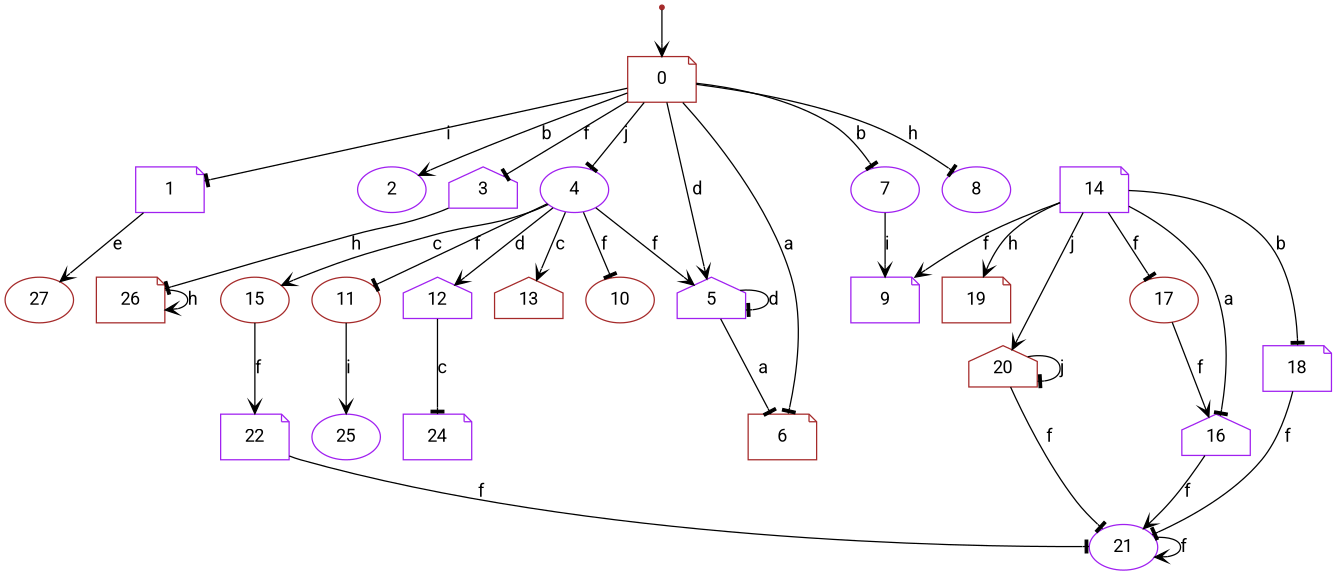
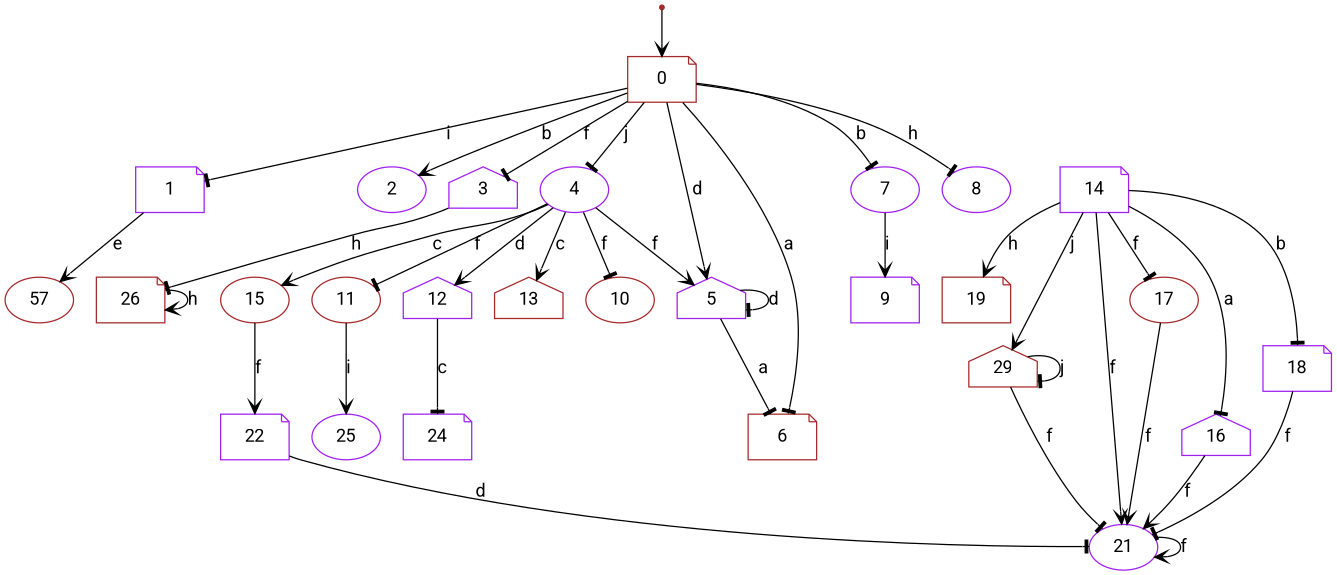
edge "14" -> "9": now "14" -> "21"
node "27": label "27" -> "57"
edge "17" -> "16": now "17" -> "21"
node "20": label "20" -> "29"
edge "22" -> "21": label "f" -> "d"
